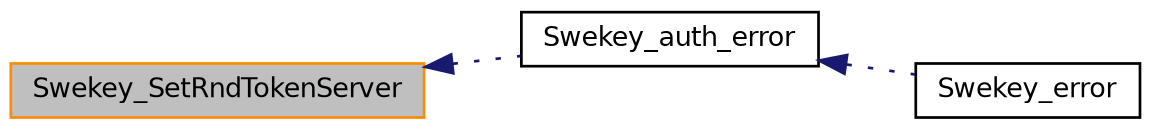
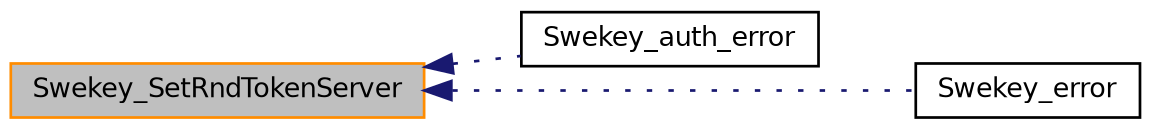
edge "Swekey_error" -> "Swekey_auth_error": now "Swekey_error" -> "Swekey_SetRndTokenServer"
